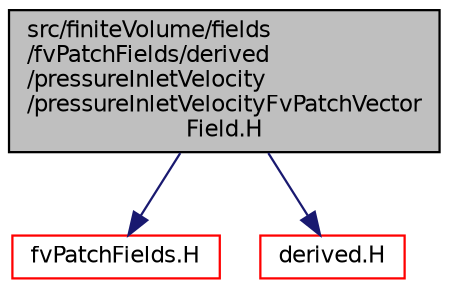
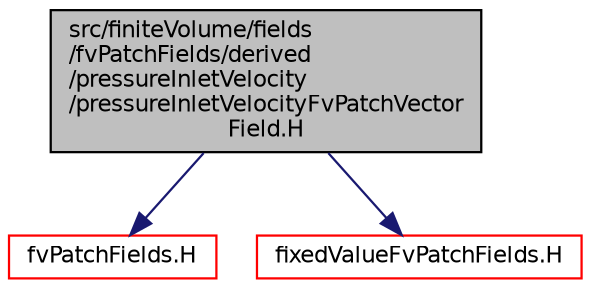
node "derived.H": label "derived.H" -> "fixedValueFvPatchFields.H"
